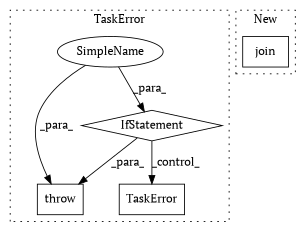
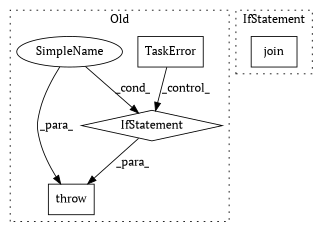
cluster "TaskError": label "TaskError" -> "Old"
cluster "New": label "New" -> "IfStatement"
edge "SimpleName" -> "IfStatement": label "_para_" -> "_cond_"
edge "IfStatement" -> "TaskError": reversed
